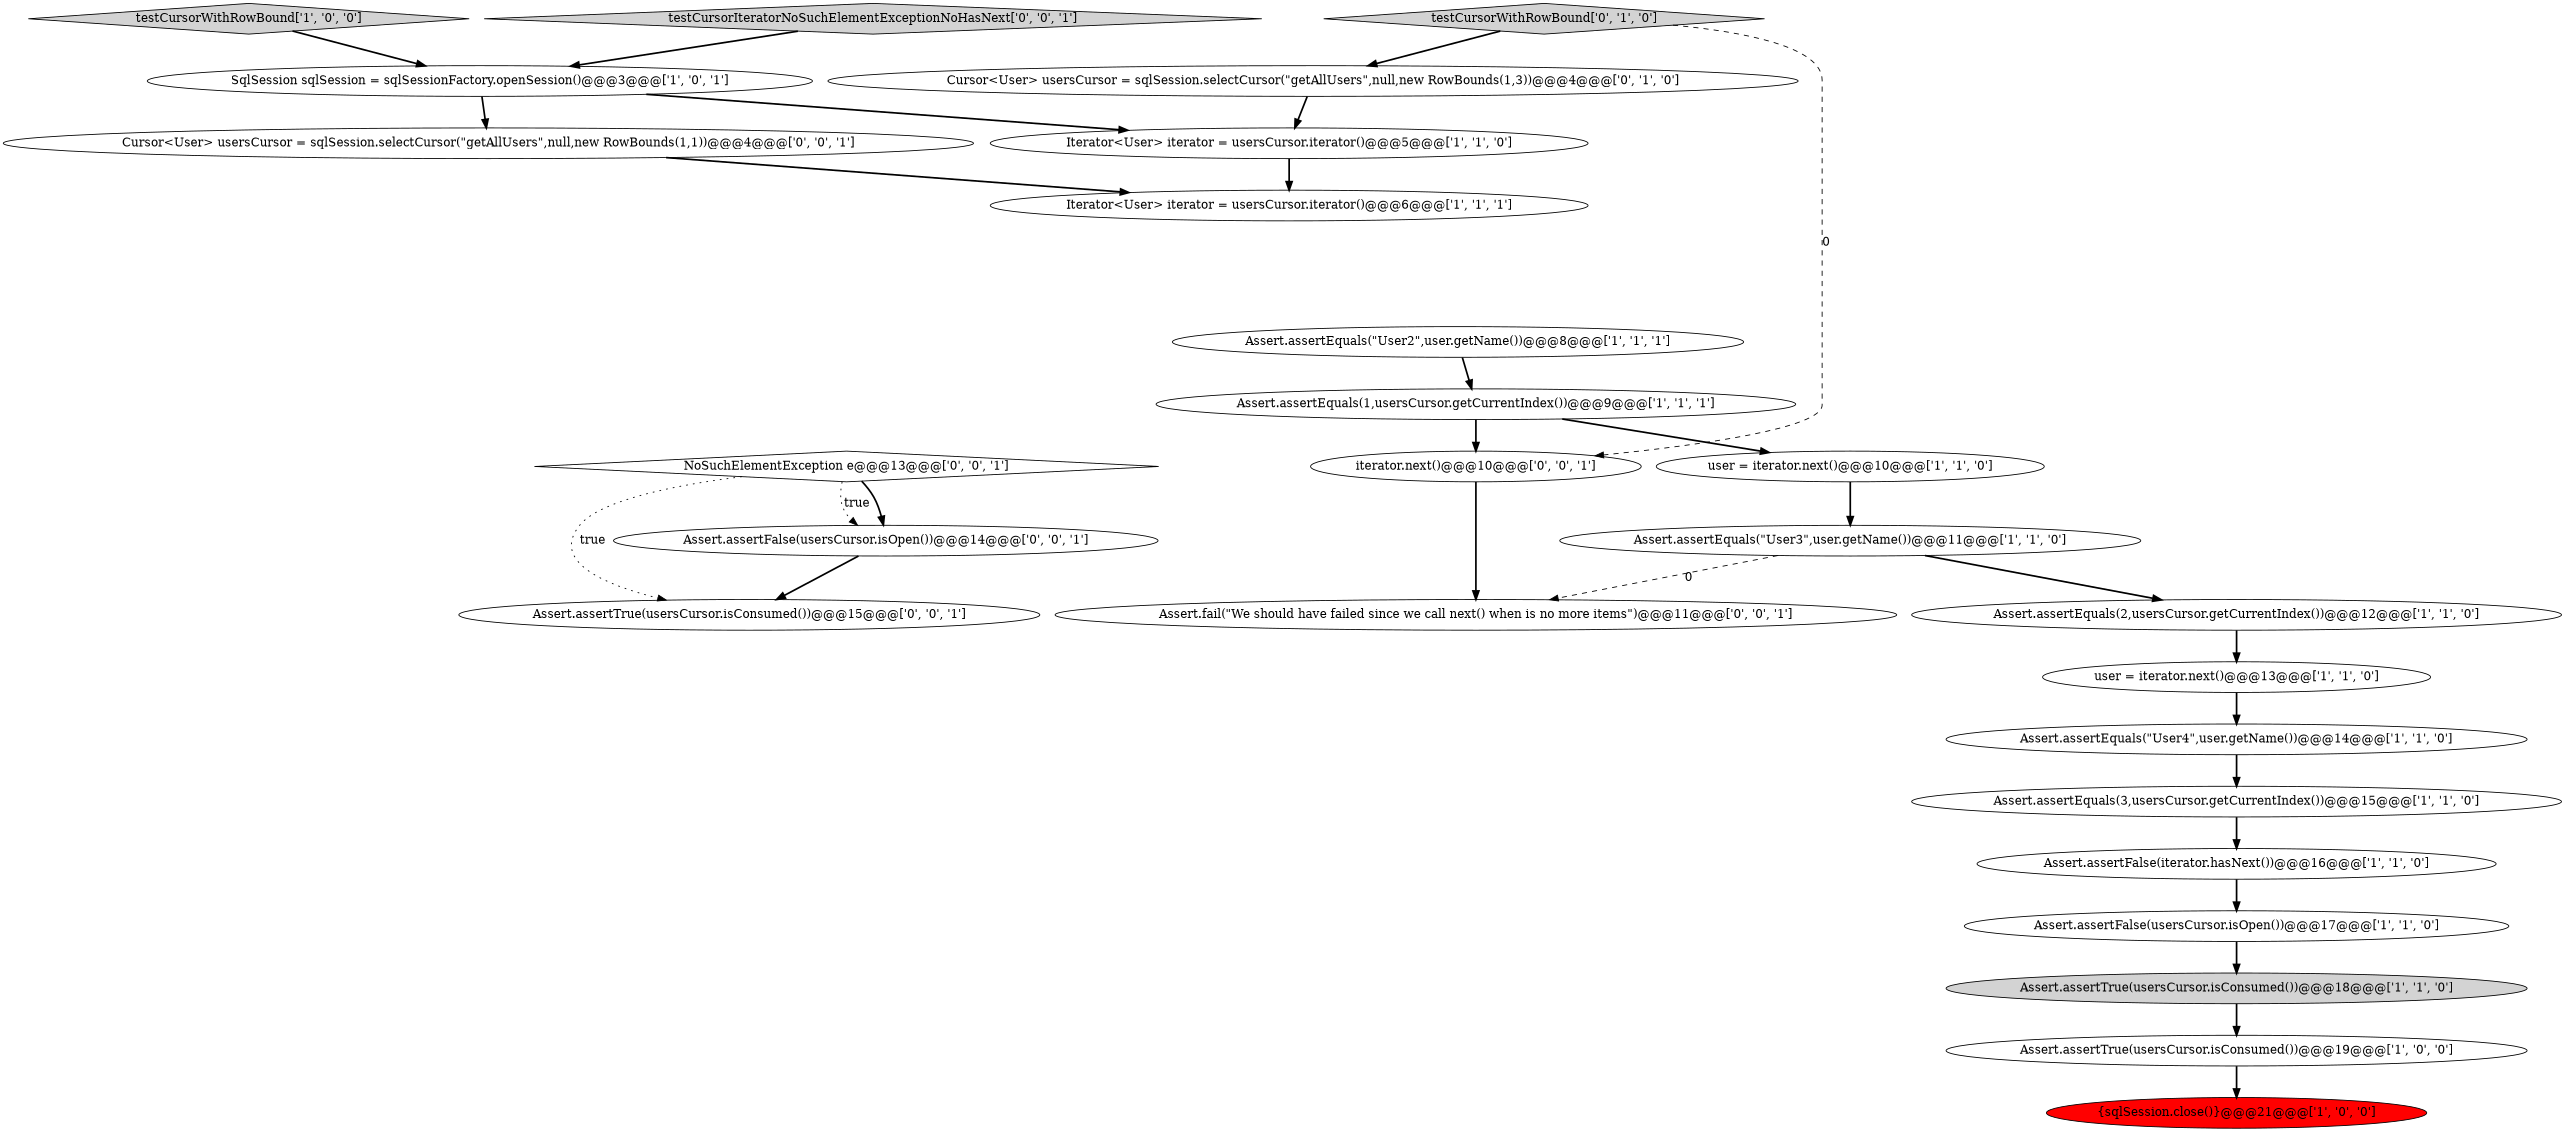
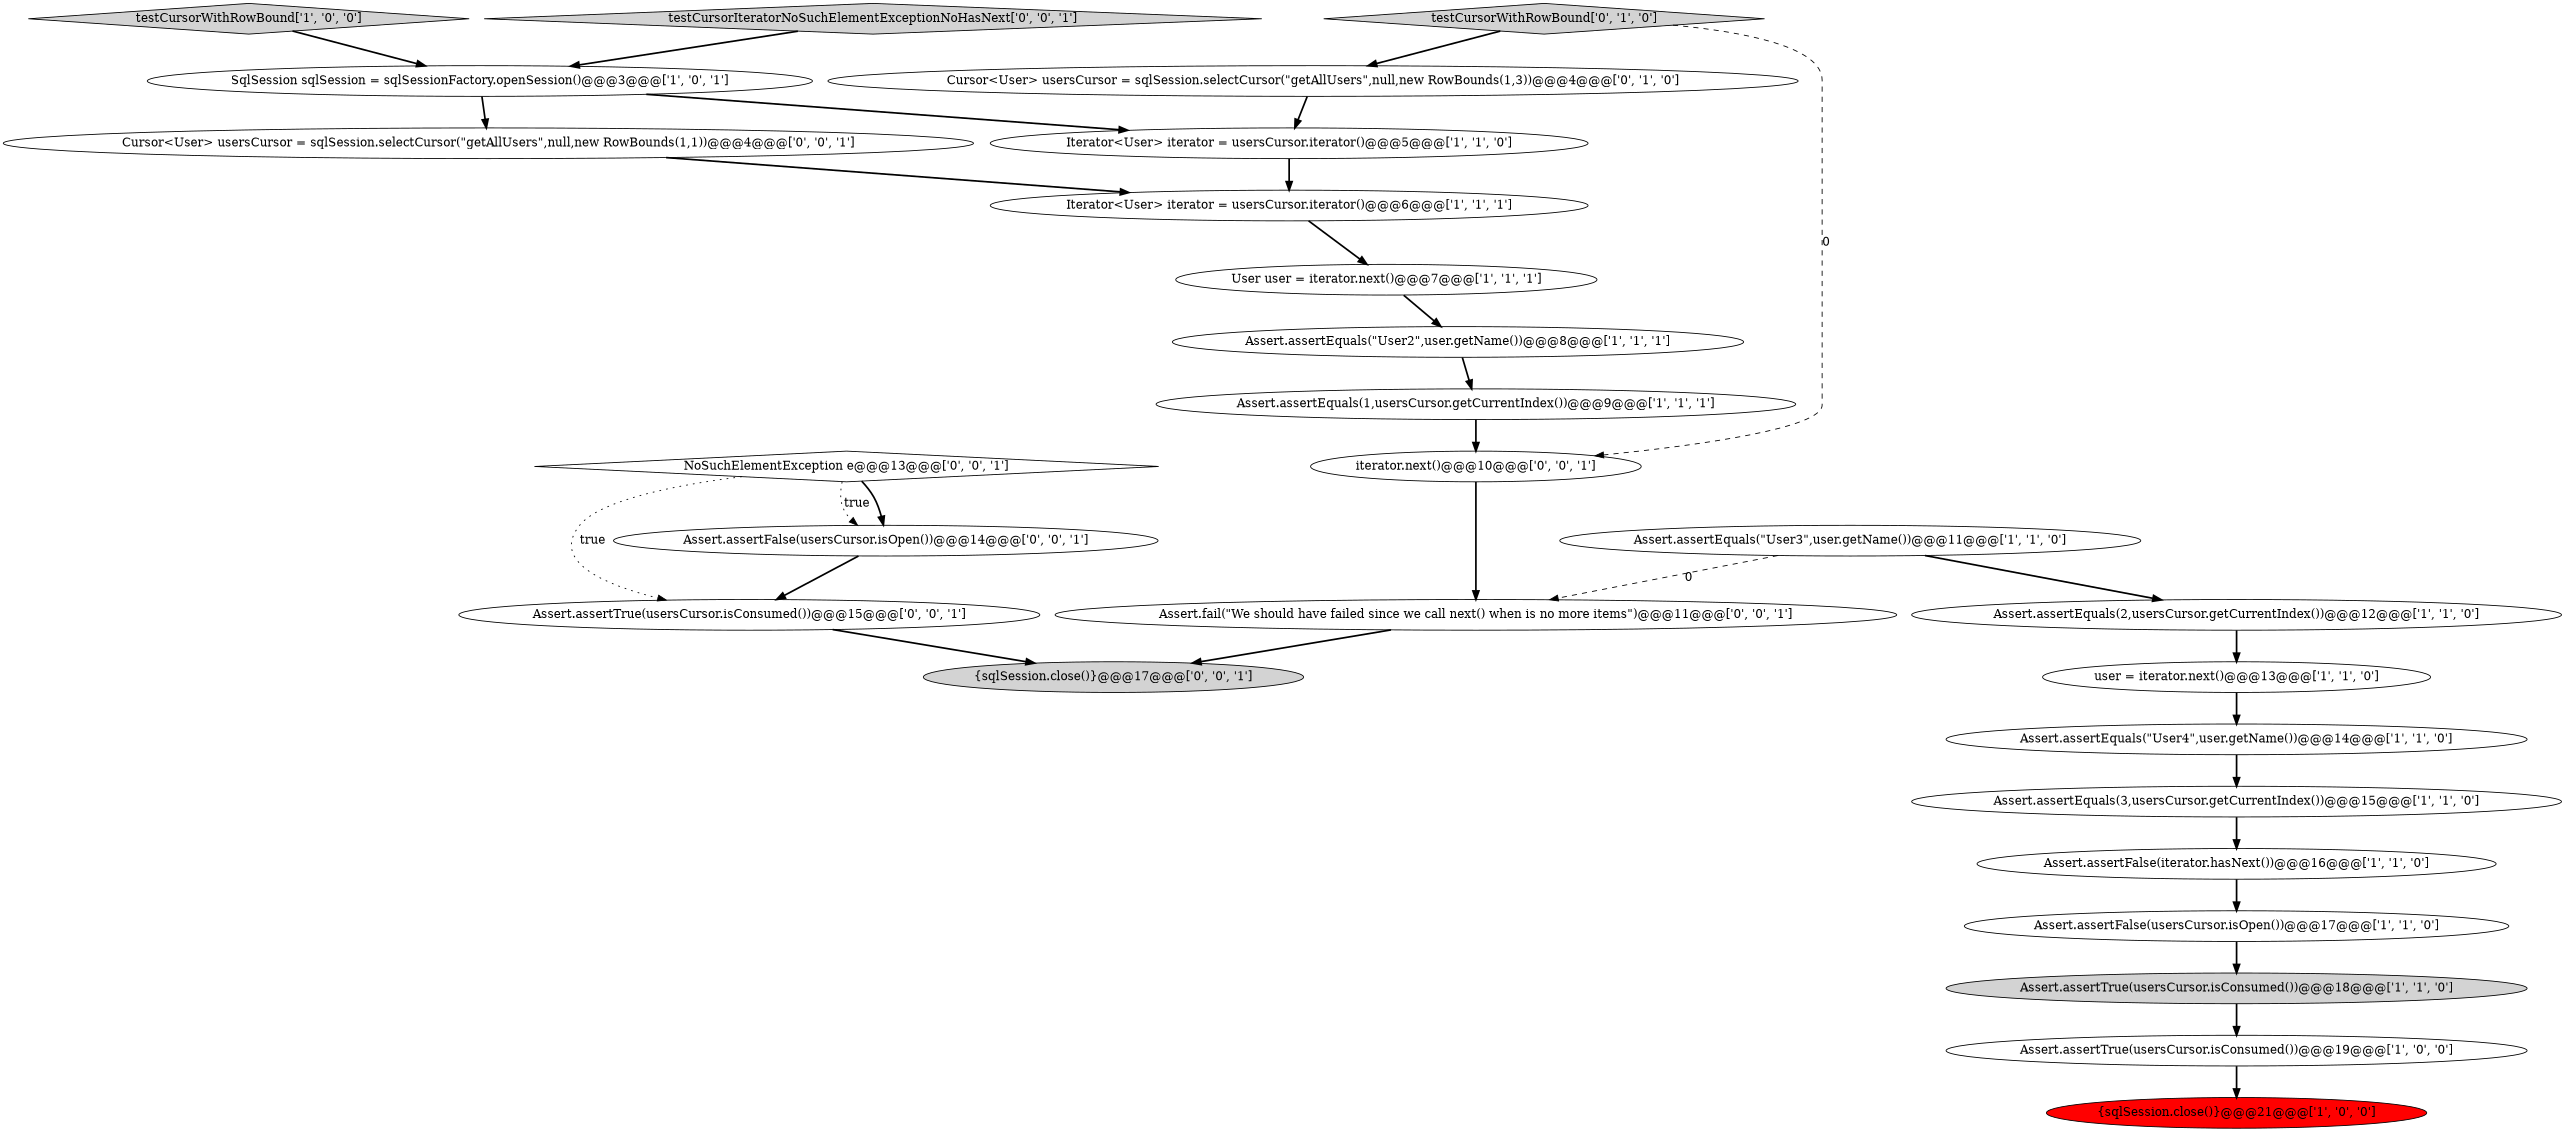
node "User user = iterator.next()@@@7@@@['1', '1', '1']": added
node "user = iterator.next()@@@10@@@['1', '1', '0']": removed
node "{sqlSession.close()}@@@17@@@['0', '0', '1']": added
